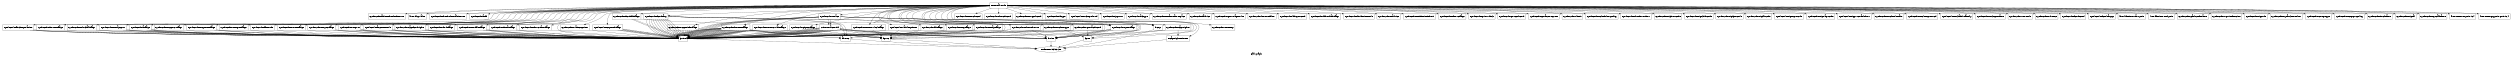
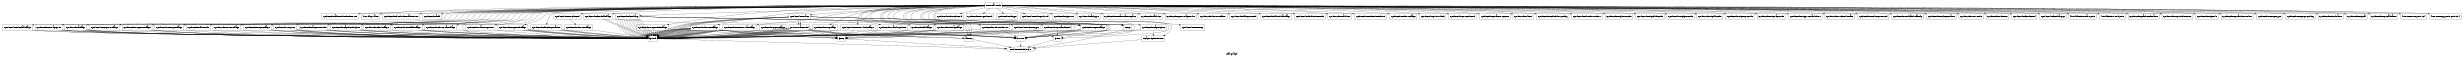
edge "external node" -> "sysdecode_kevent_flags": now "sysdecode_semctl_cmd" -> "sysdecode_kevent_flags"
edge "external node" -> "sysdecode_pipe2_flags": removed
node "sysdecode_shmat_flags": removed
